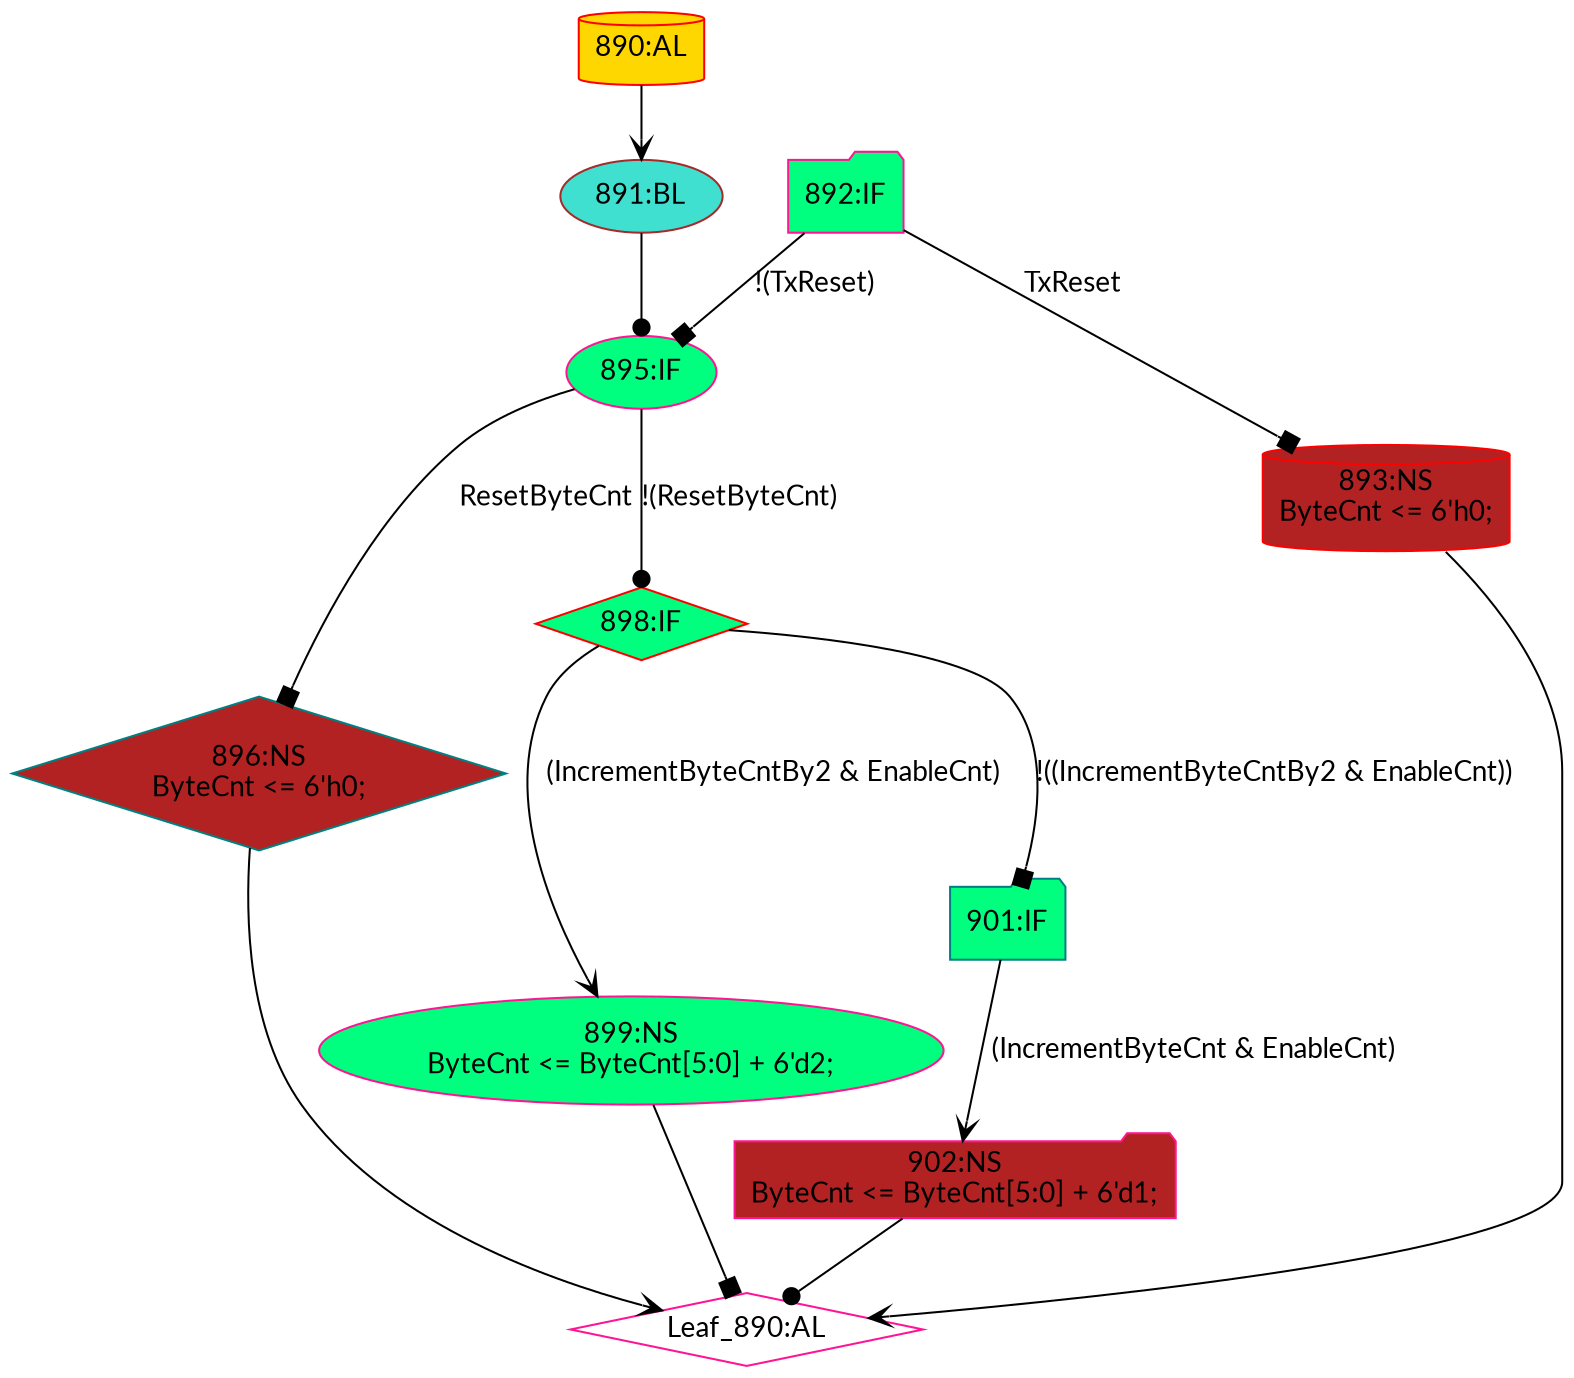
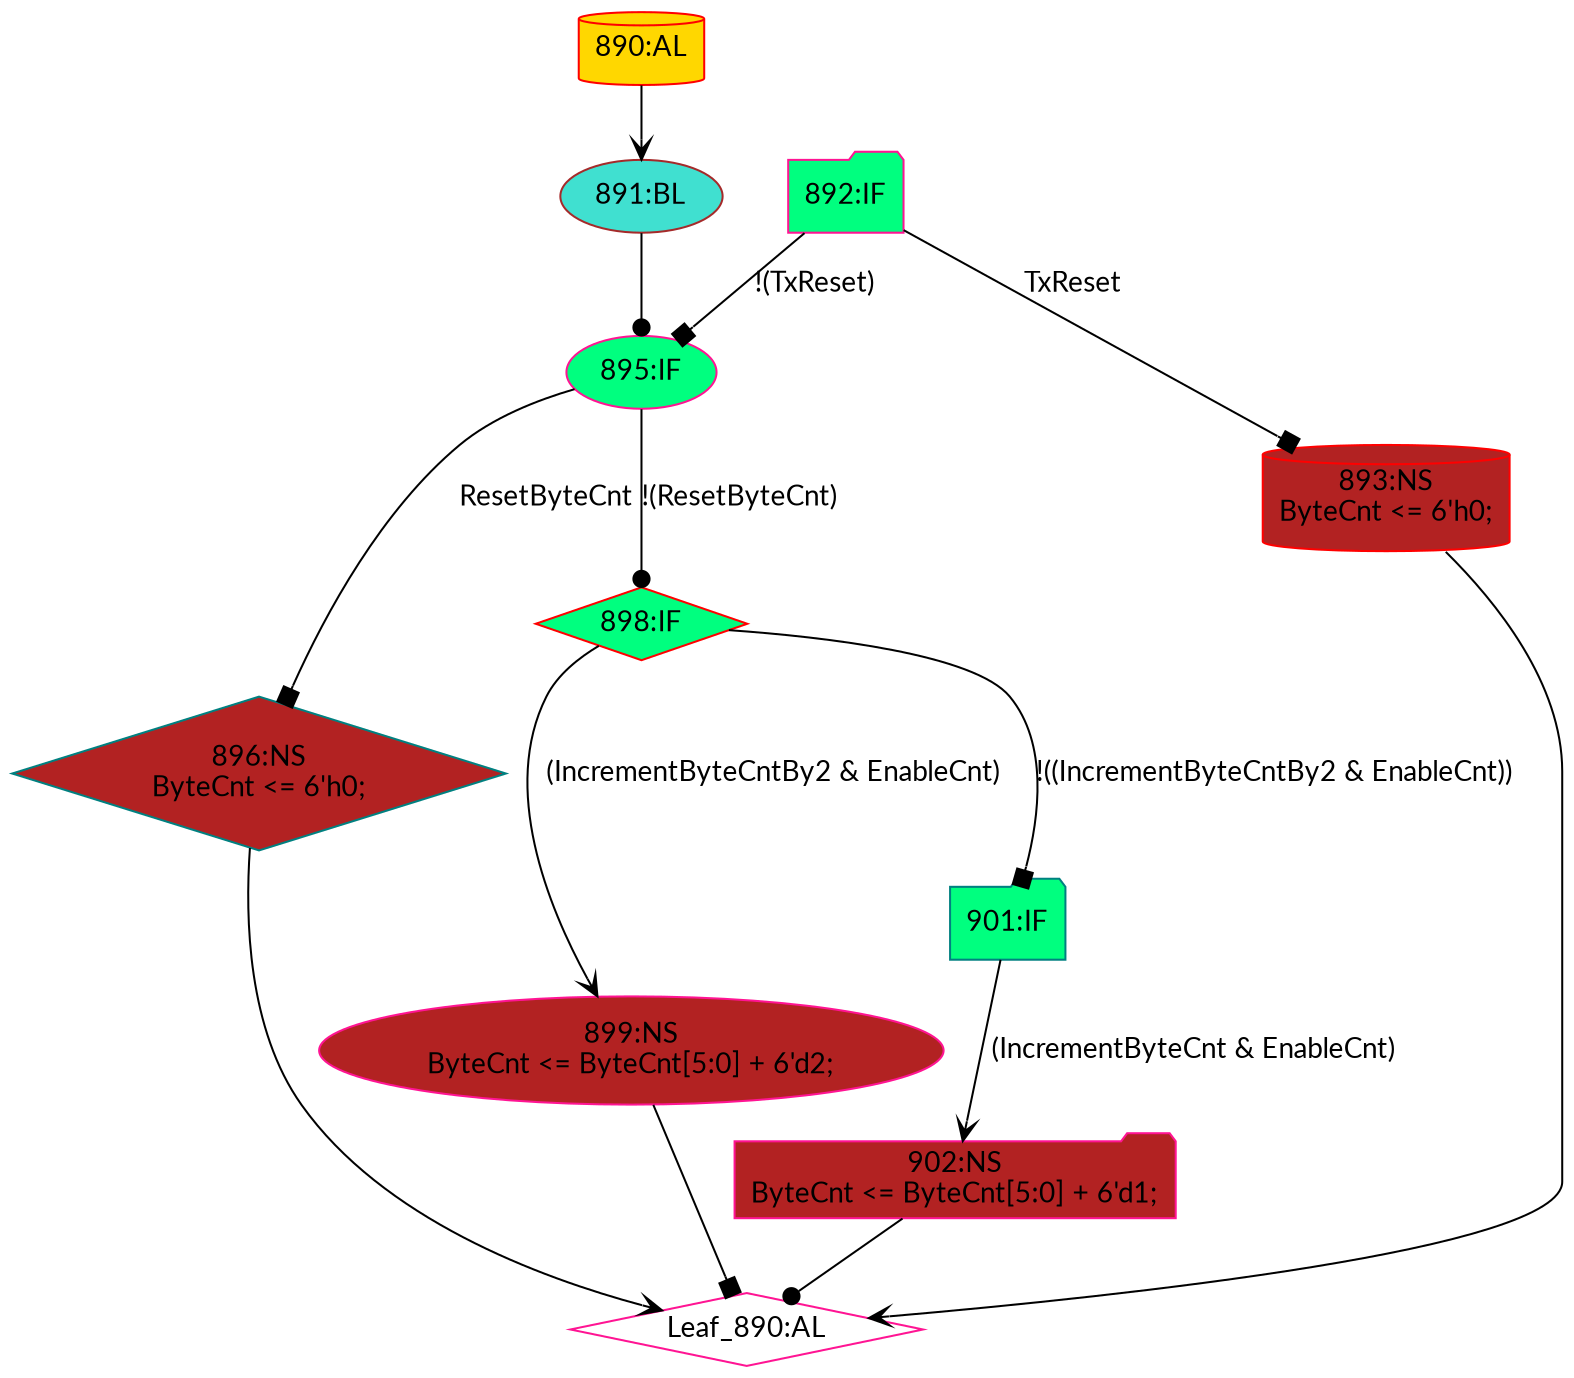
node "899:NS ByteCnt <= ByteCnt[5:0] + 6'd2;": fillcolor springgreen -> firebrick
